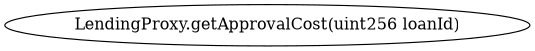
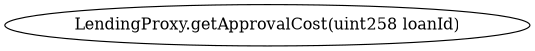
node "LendingProxy.getApprovalCost(uint256 loanId)": label "LendingProxy.getApprovalCost(uint256 loanId)" -> "LendingProxy.getApprovalCost(uint258 loanId)"
